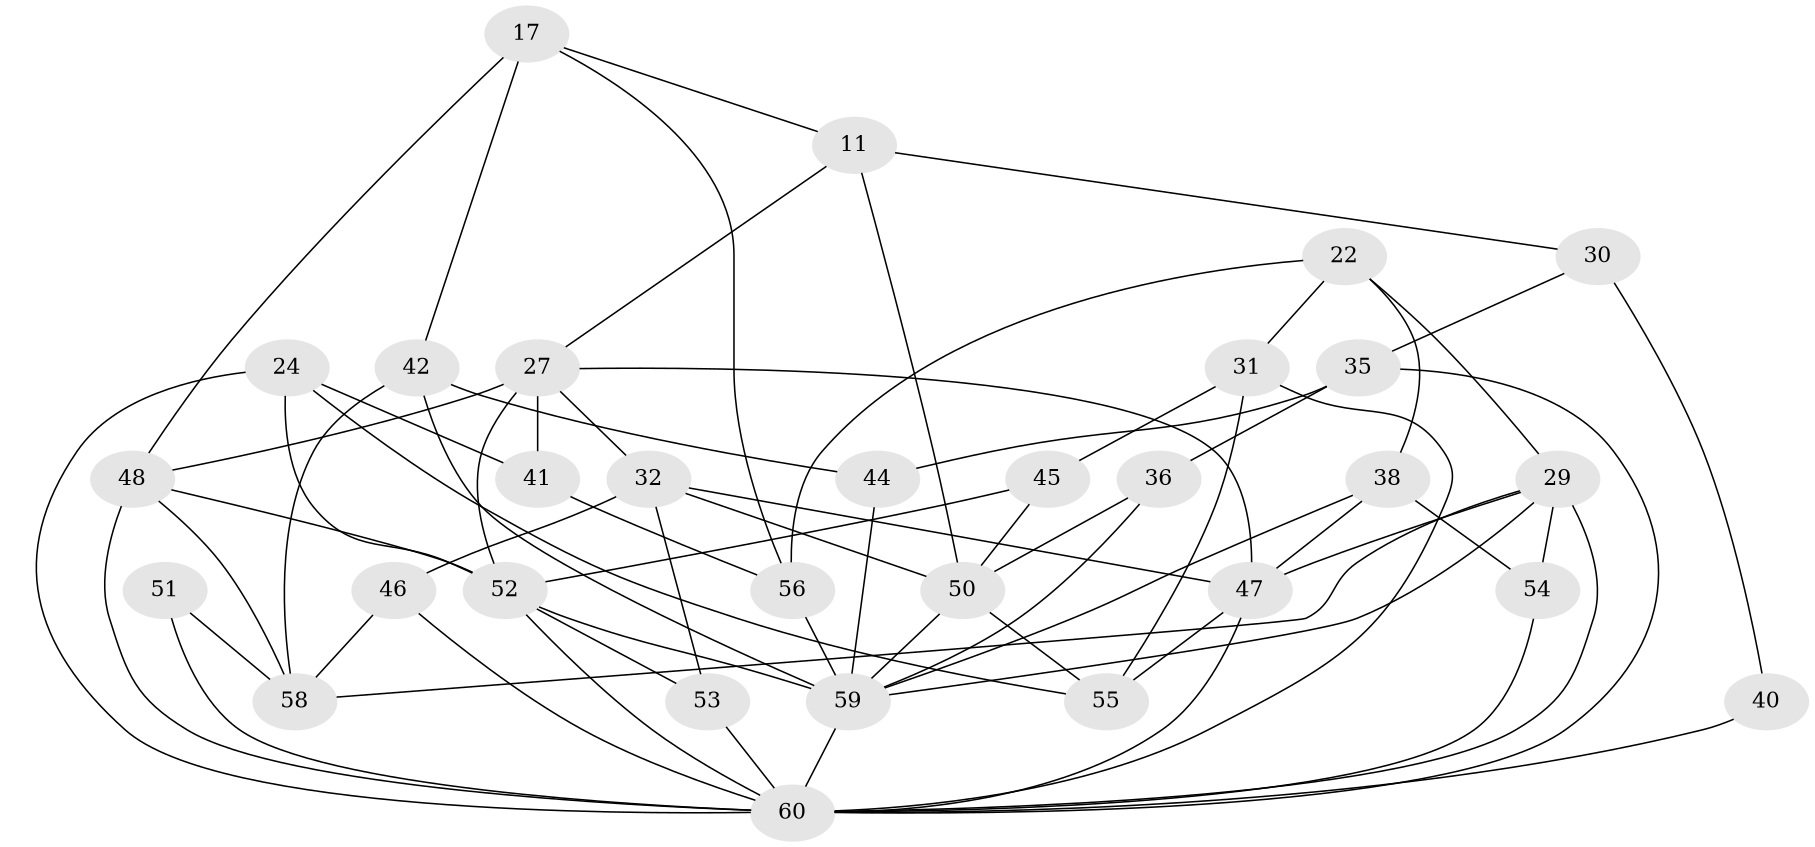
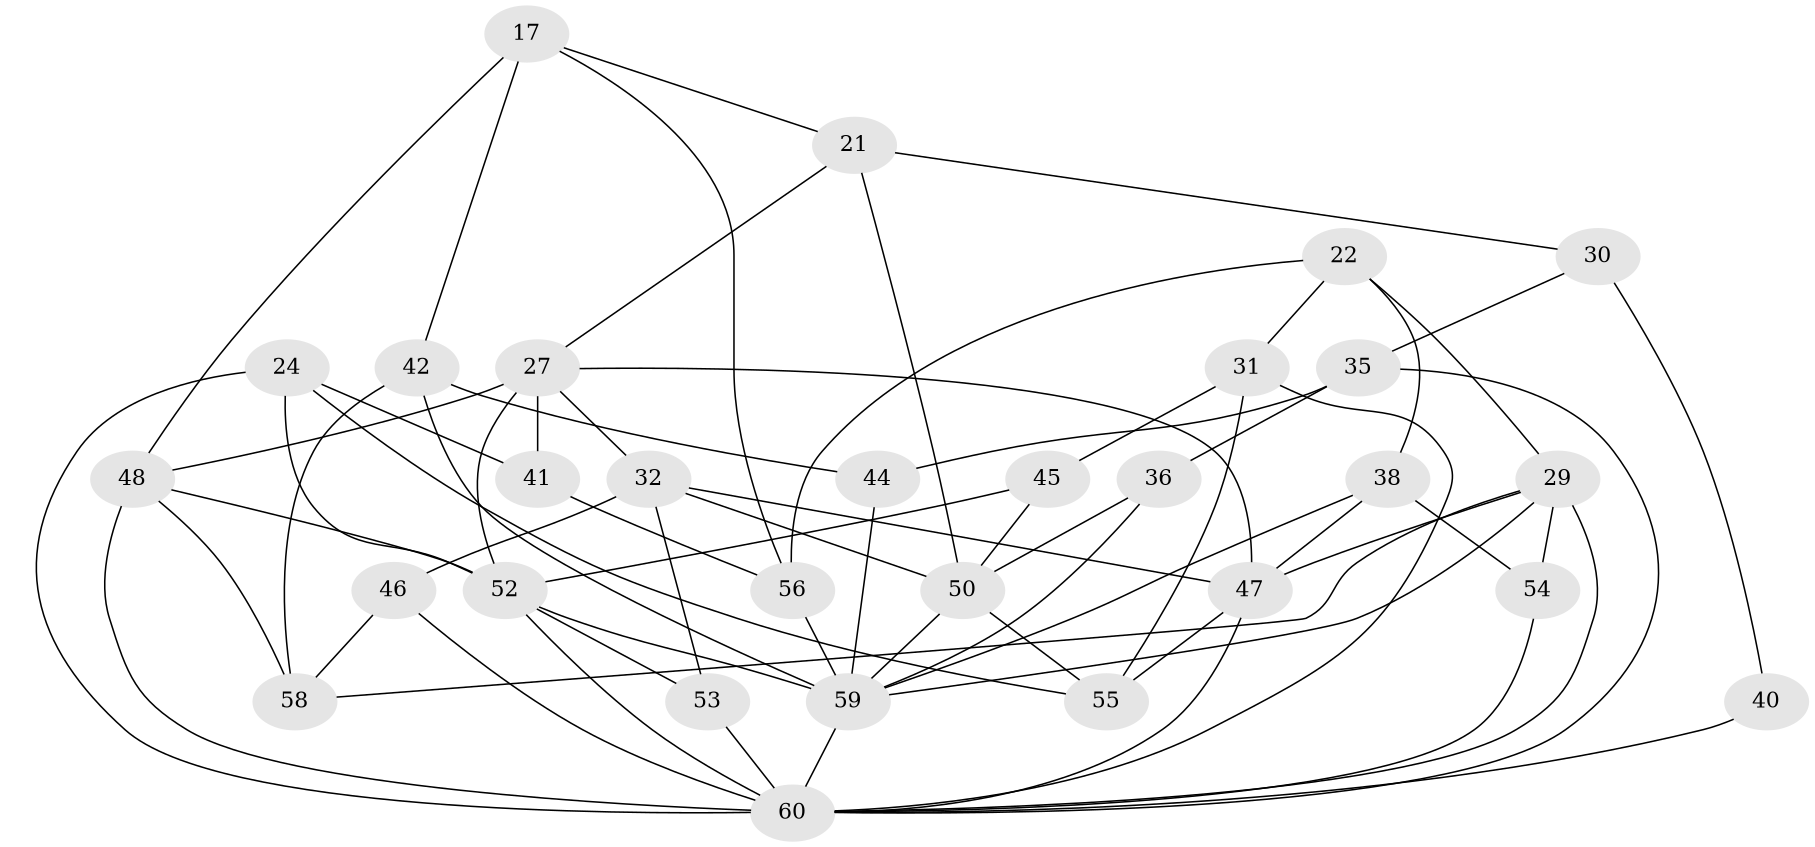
node "11": label "11" -> "21"
node "51": removed
